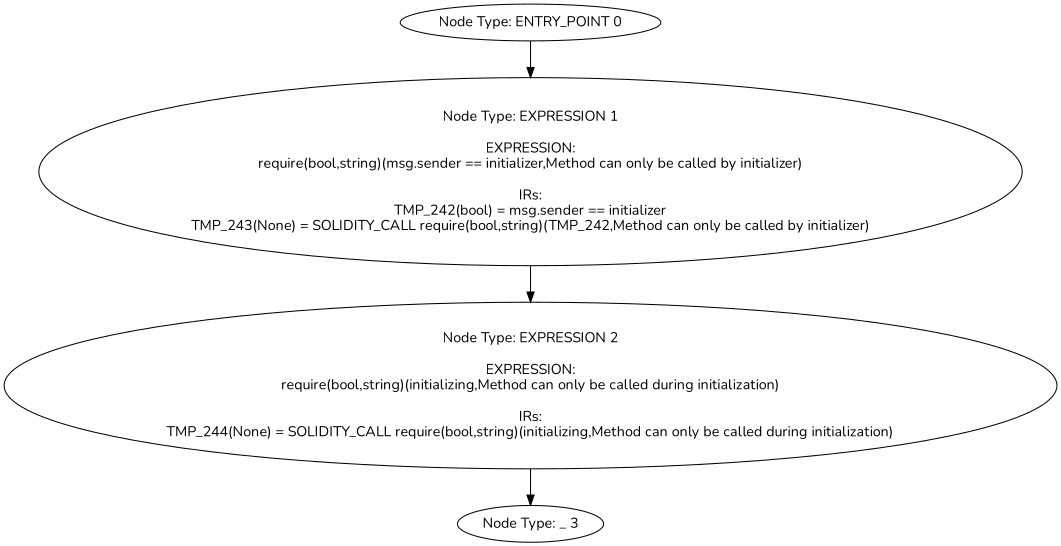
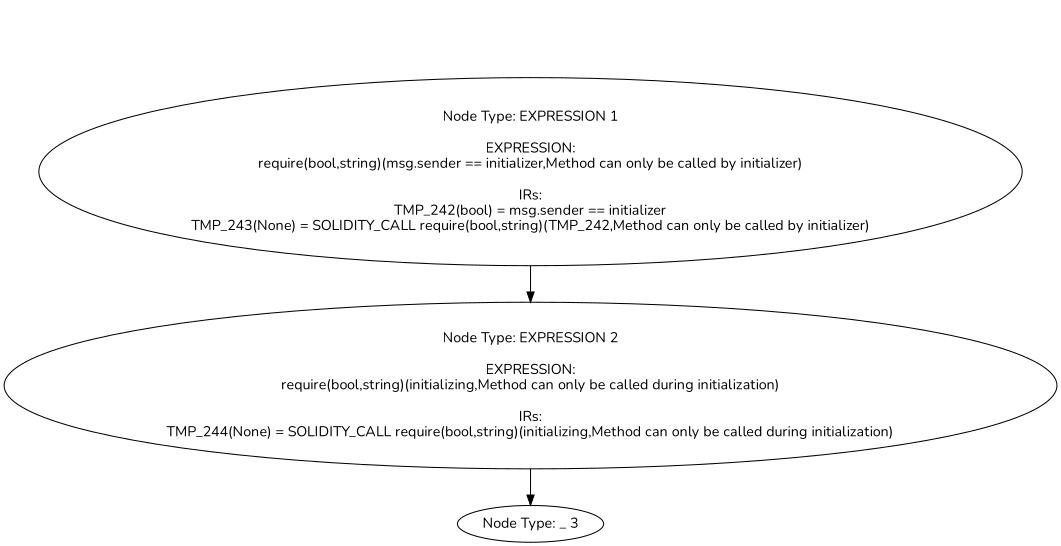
node "Node Type: ENTRY_POINT 0": removed
